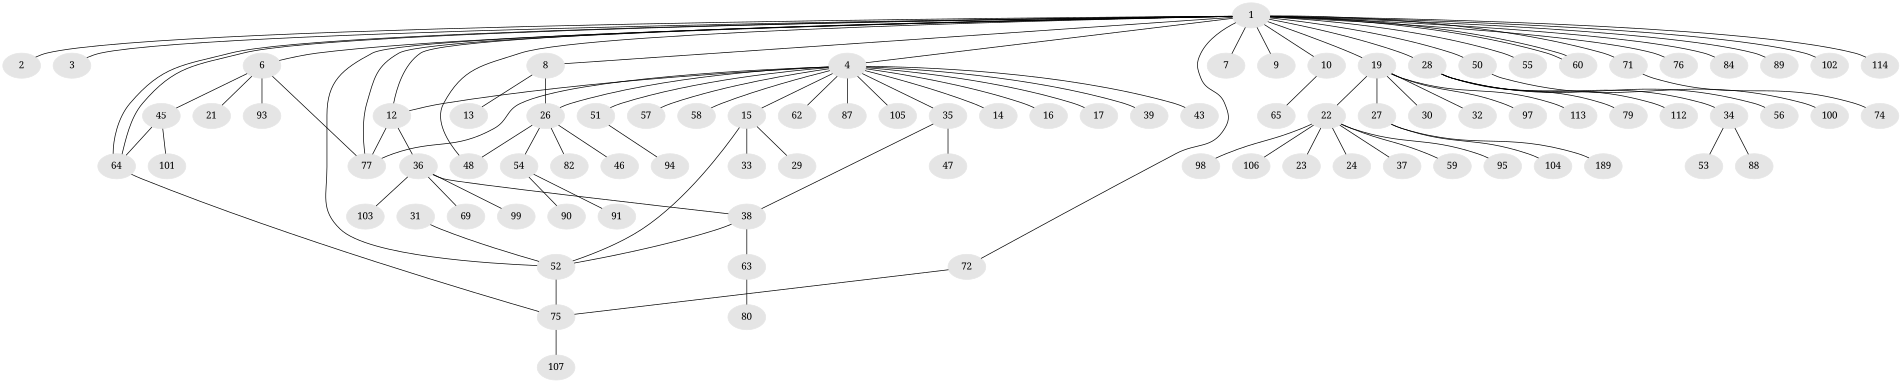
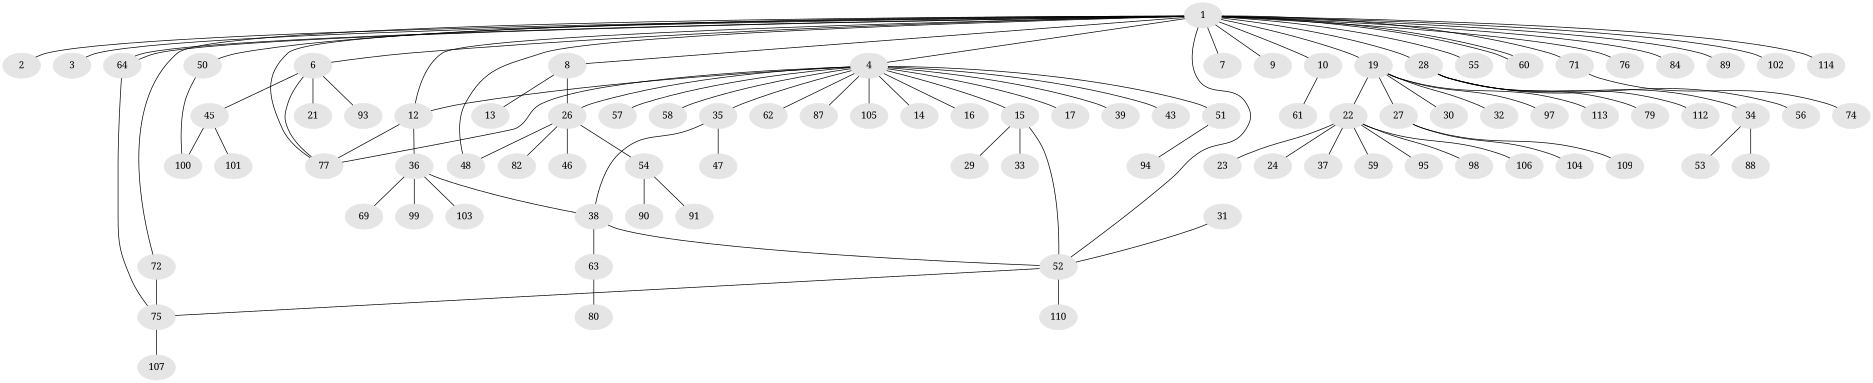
node "65": label "65" -> "61"
edge "45" -- "64": now "45" -- "100"
node "189": label "189" -> "109"
node "110": added
